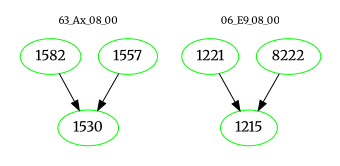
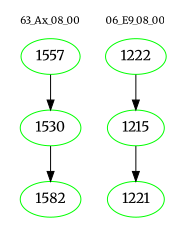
node "8222": label "8222" -> "1222"
edge "1582" -> "1530": reversed
edge "1221" -> "1215": reversed
